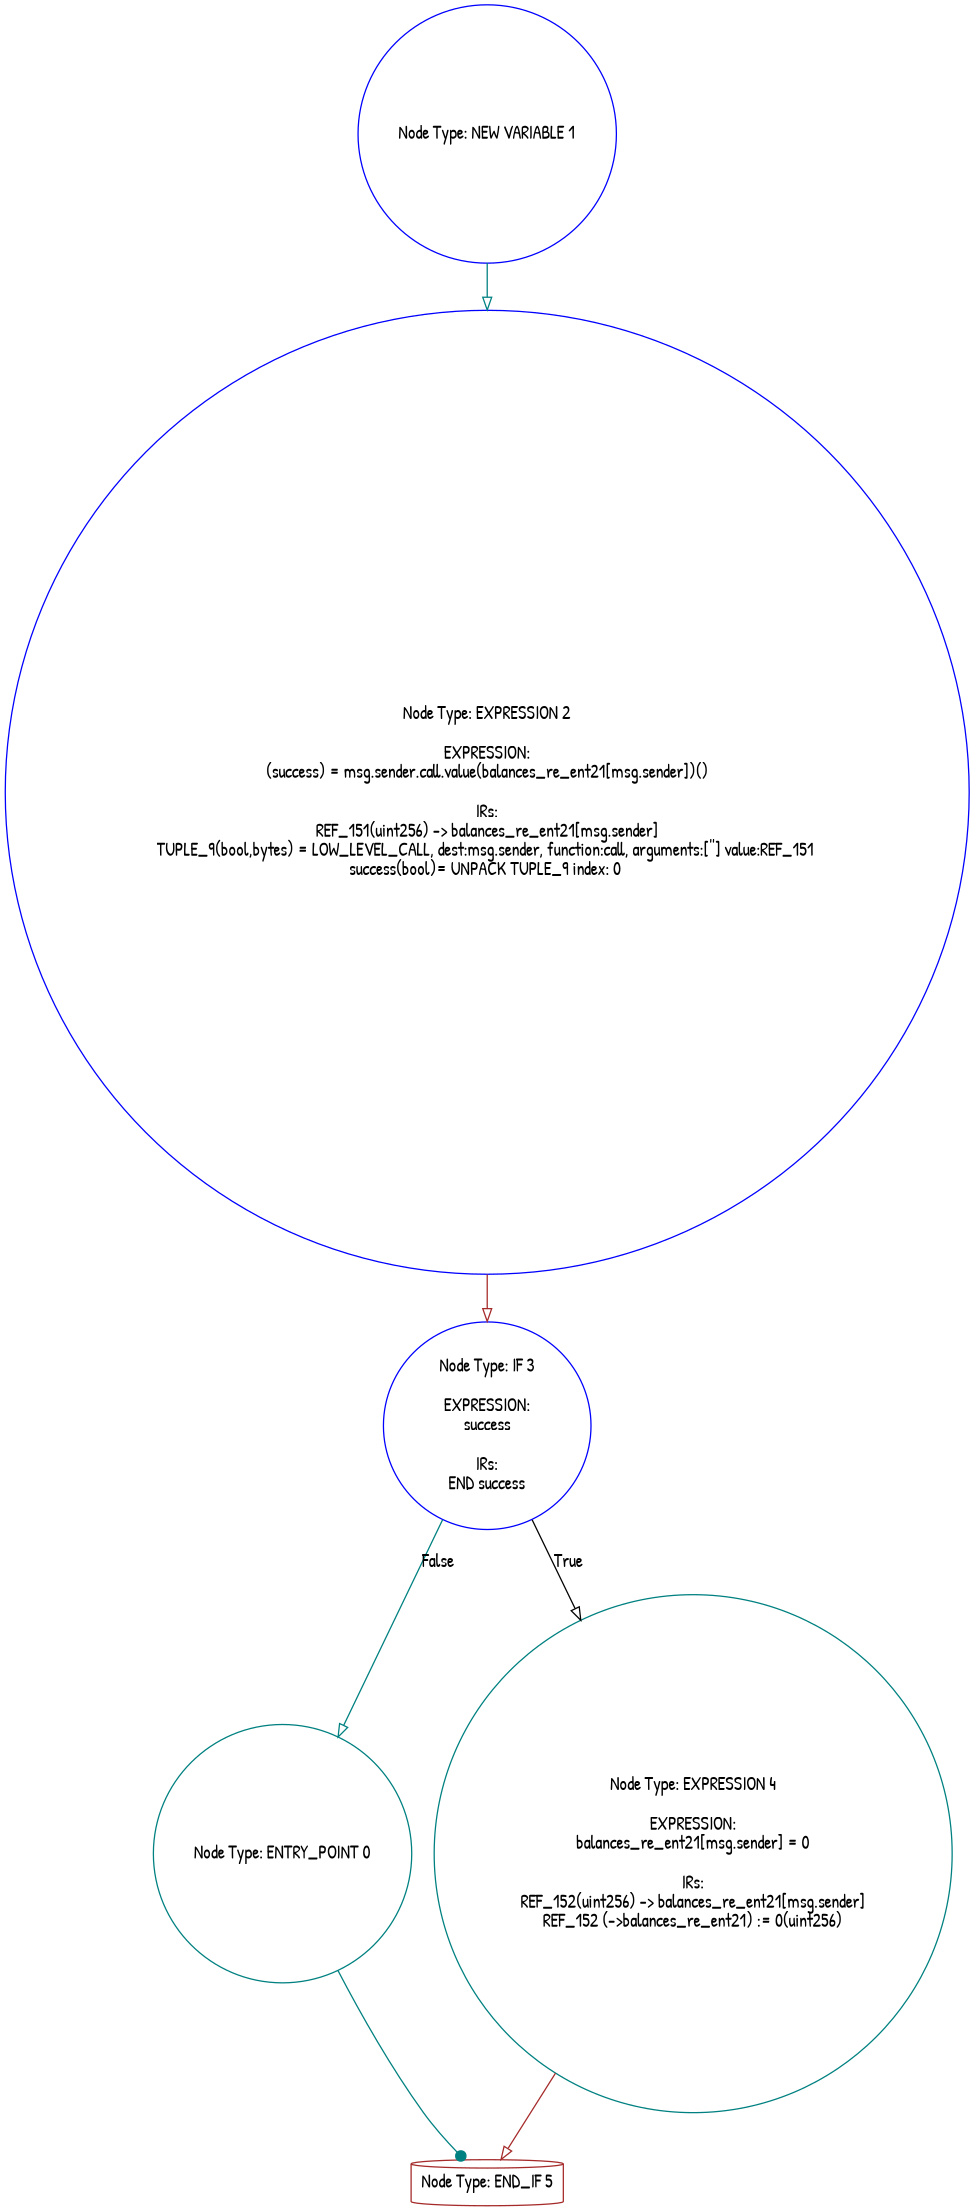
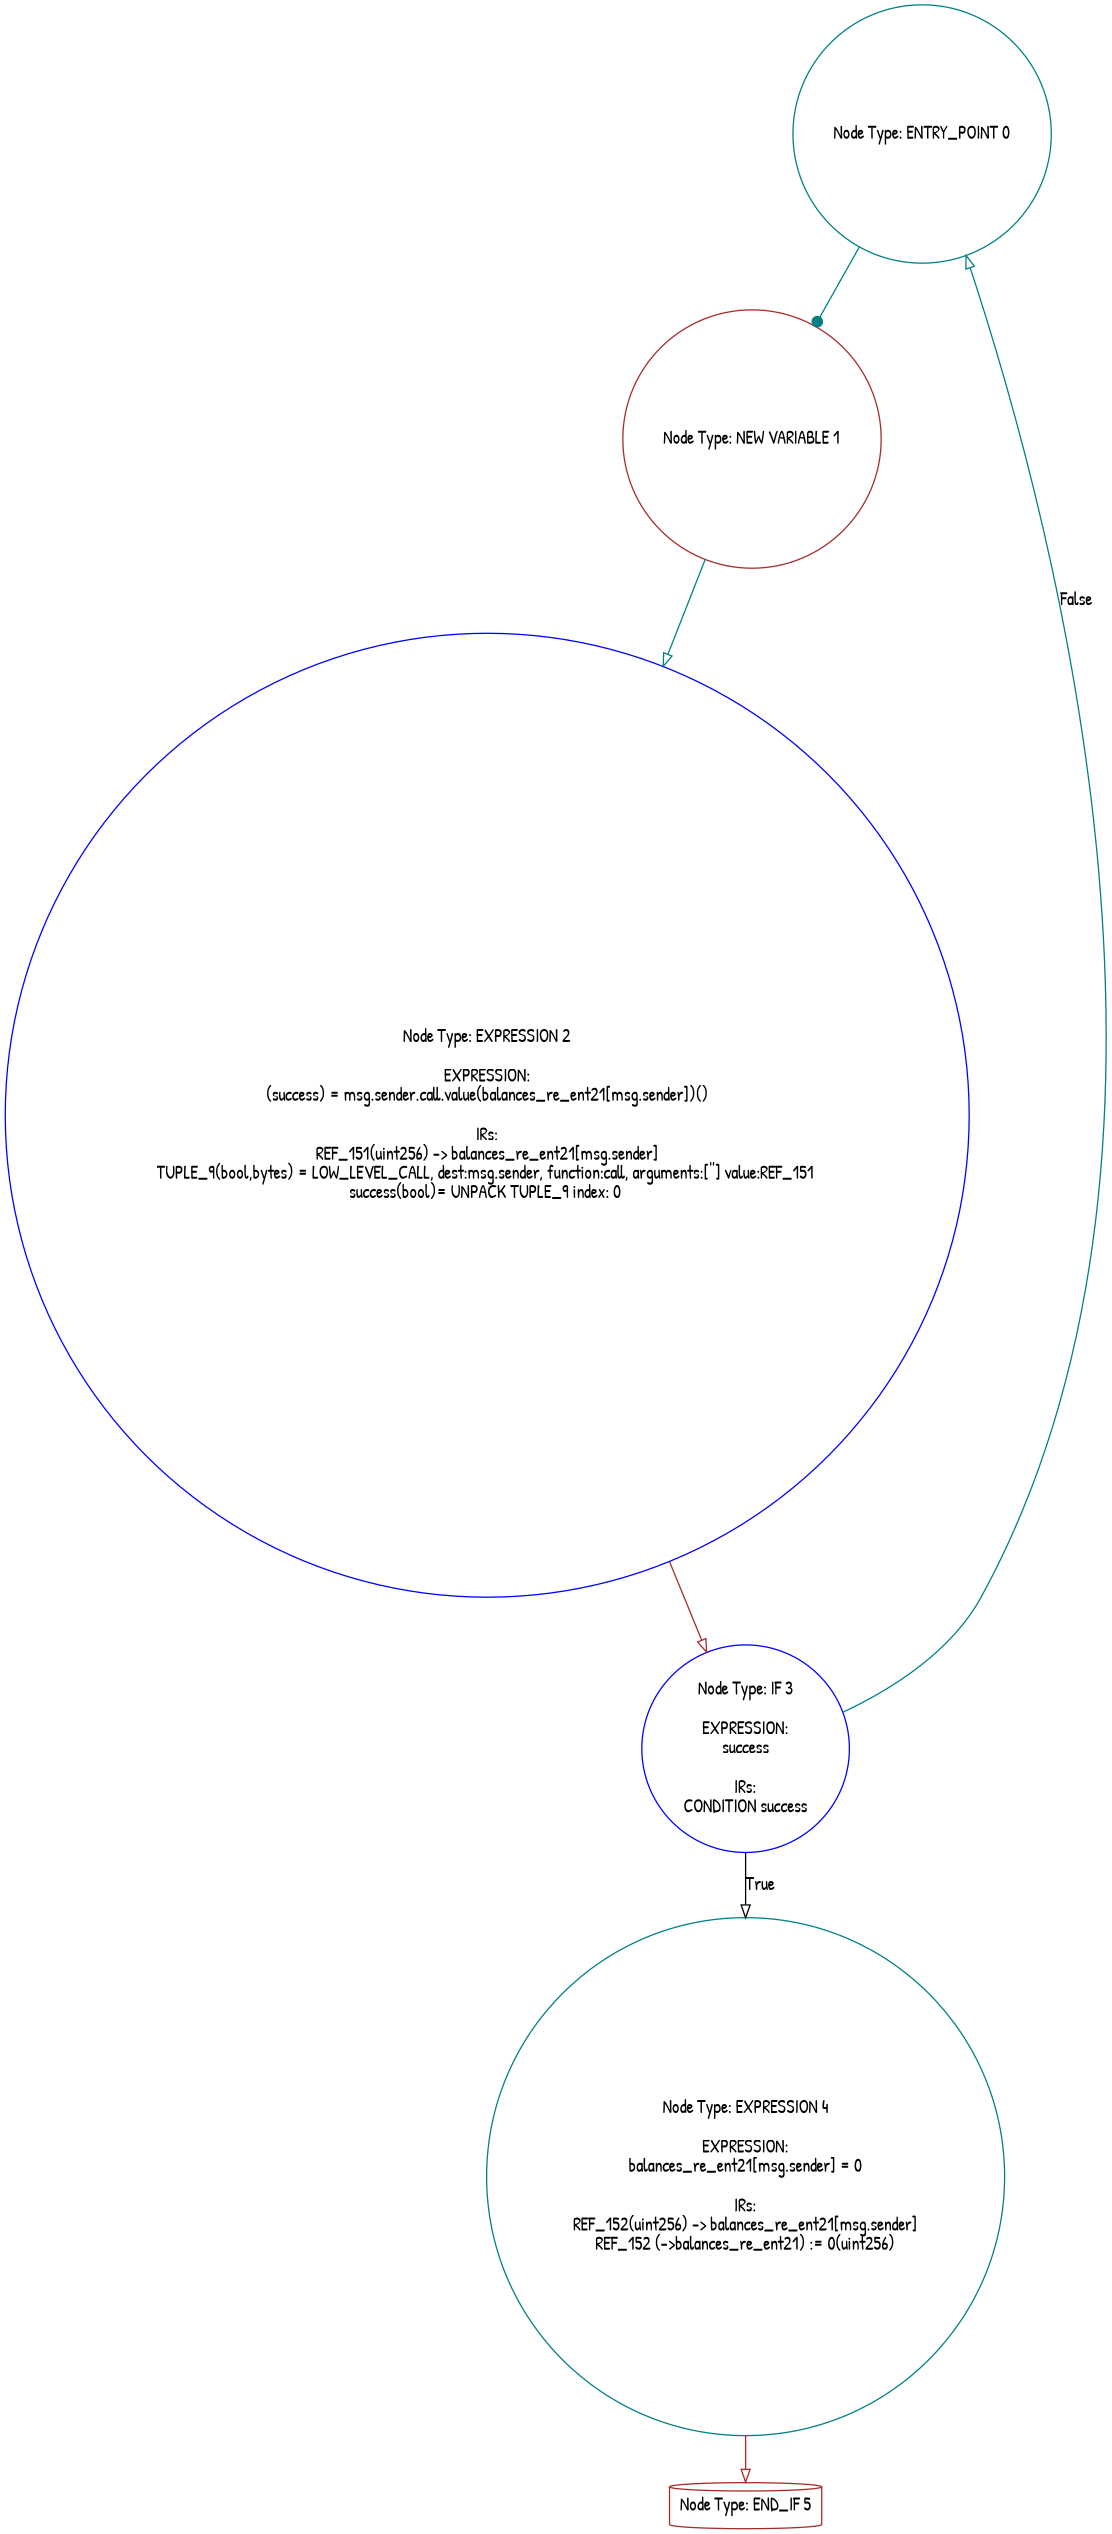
node "Node Type: NEW VARIABLE 1": color blue -> brown
node "Node Type: IF 3 EXPRESSION: success IRs: END success": label "Node Type: IF 3 EXPRESSION: success IRs: END success" -> "Node Type: IF 3 EXPRESSION: success IRs: CONDITION success"
edge "Node Type: ENTRY_POINT 0" -> "Node Type: END_IF 5": now "Node Type: ENTRY_POINT 0" -> "Node Type: NEW VARIABLE 1"
